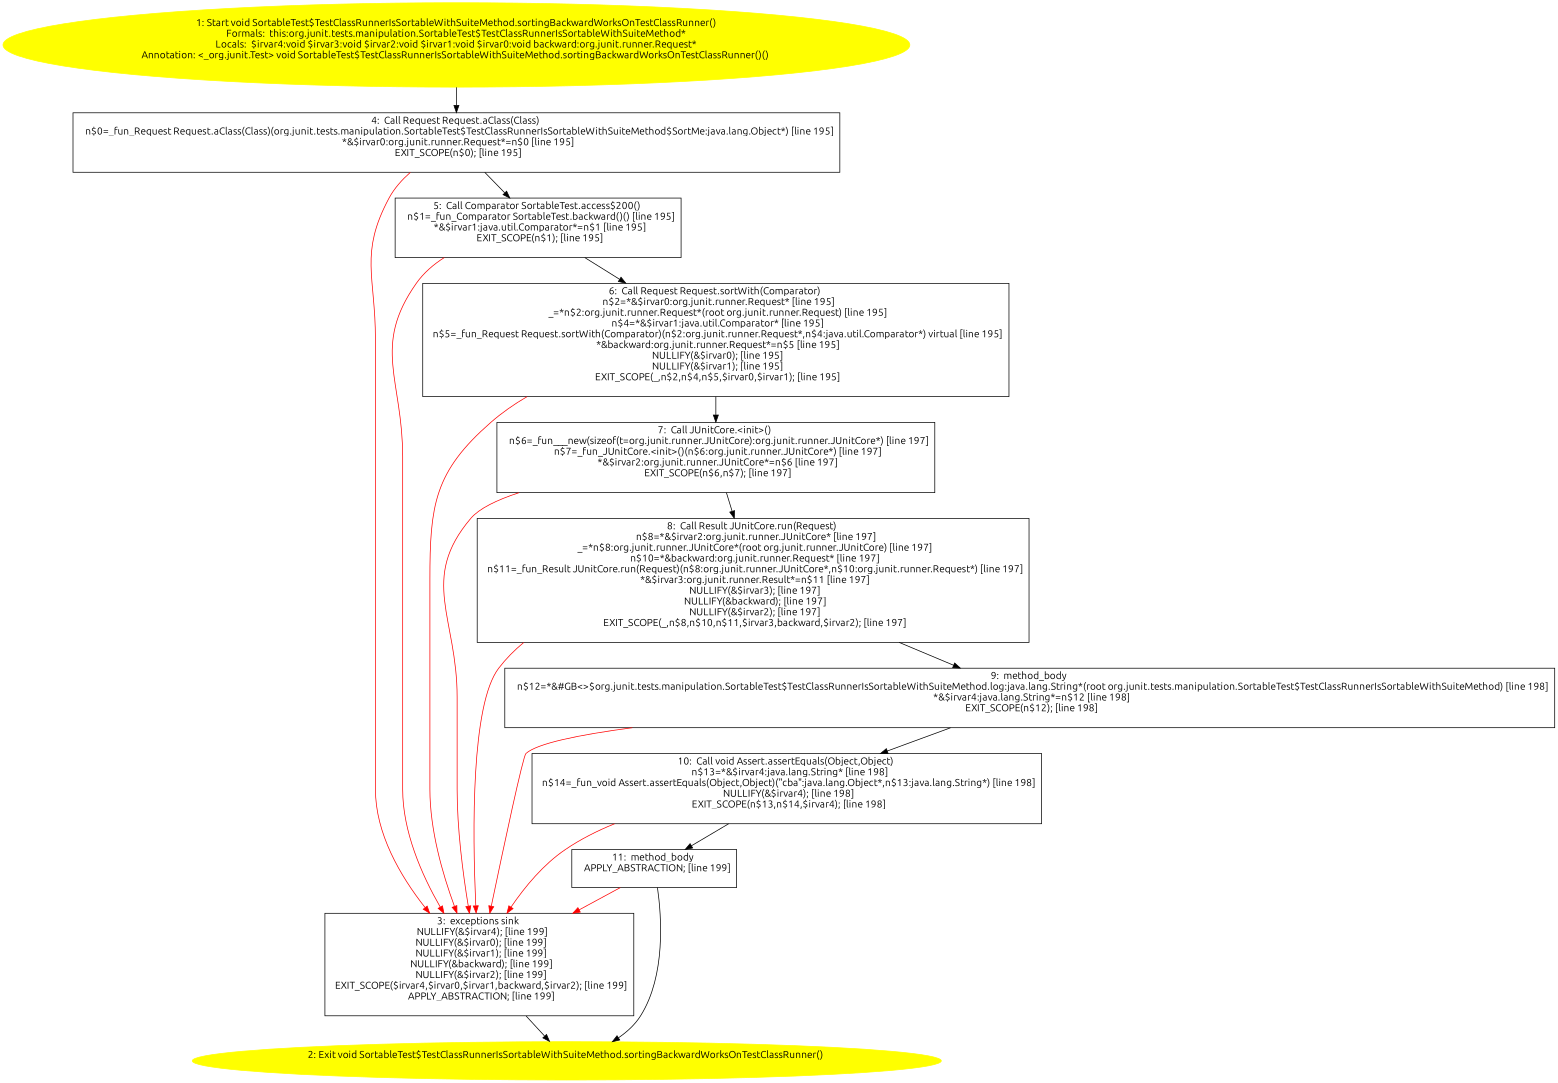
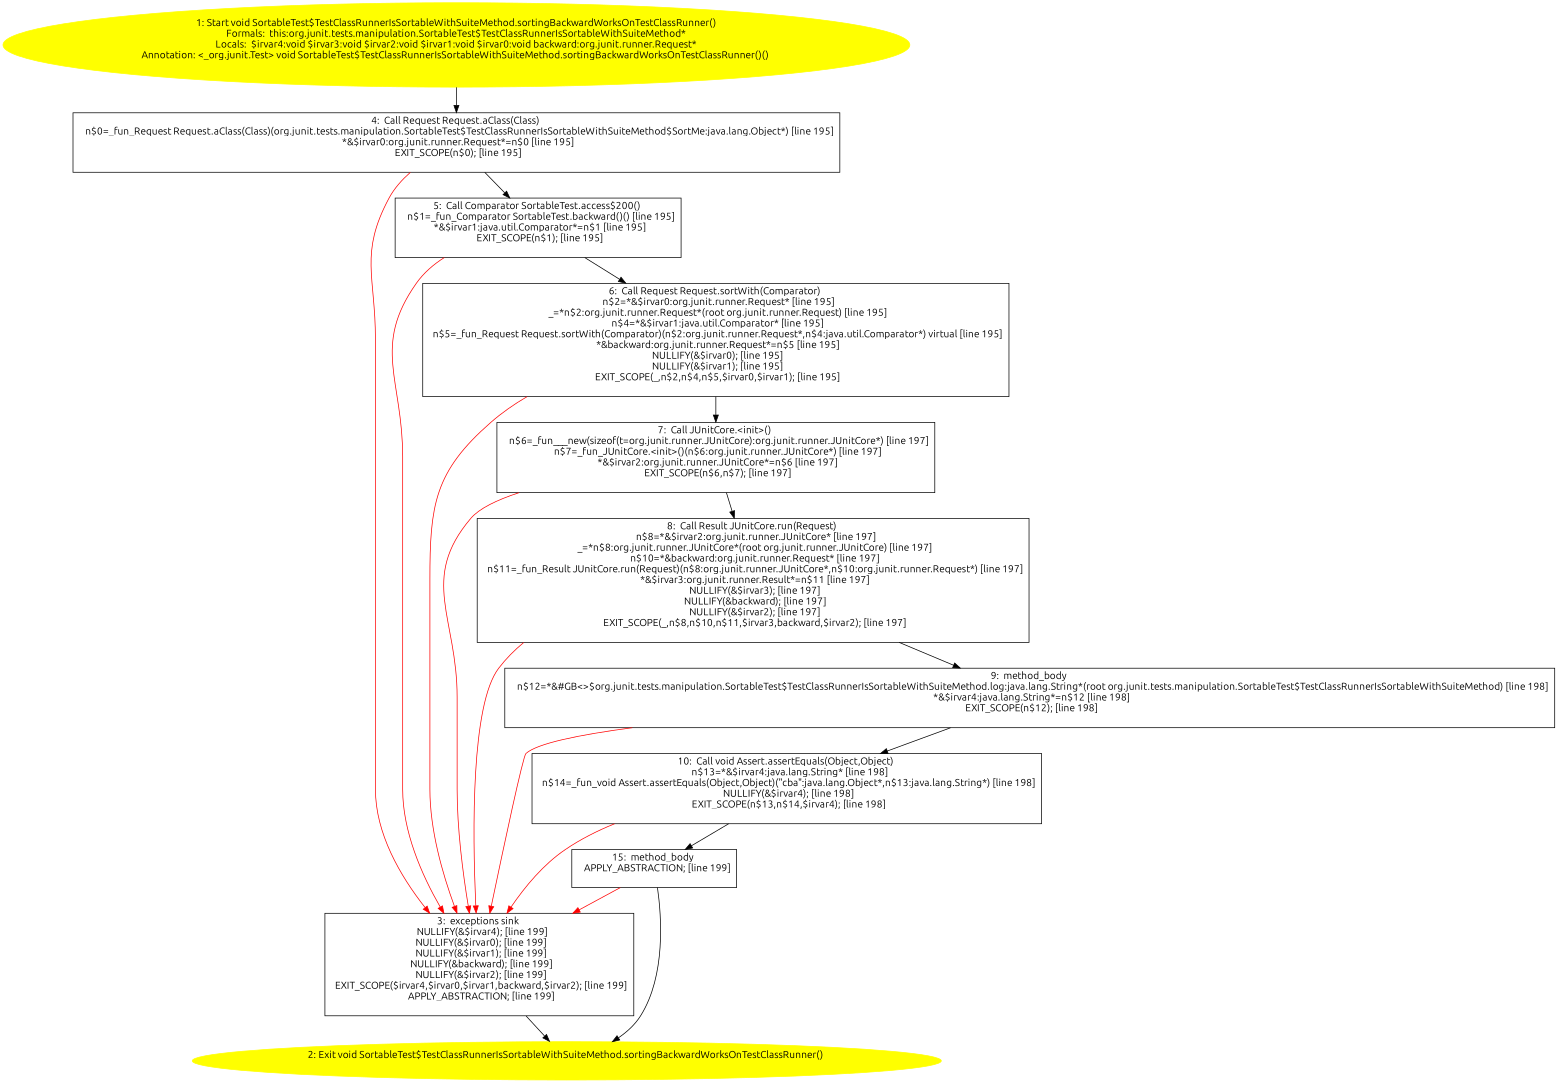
node "11:  method_body APPLY_ABSTRACTION; [line 199]": label "11:  method_body APPLY_ABSTRACTION; [line 199]" -> "15:  method_body APPLY_ABSTRACTION; [line 199]"
